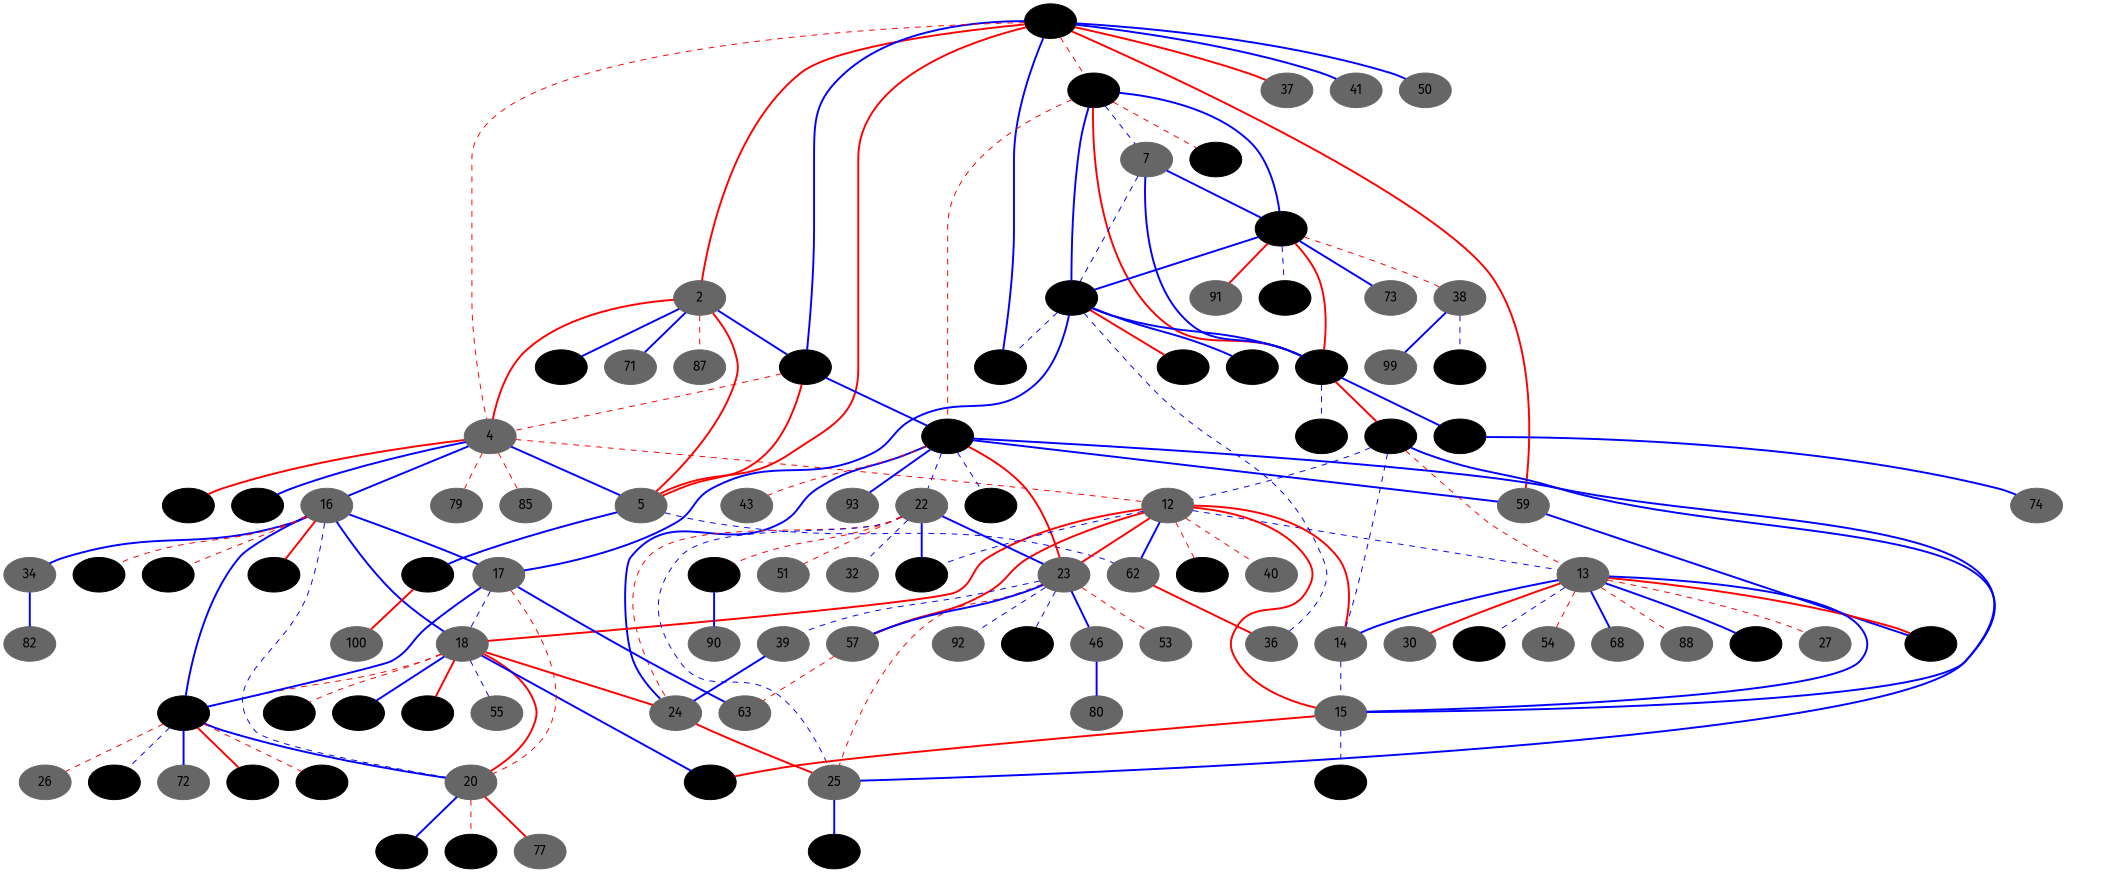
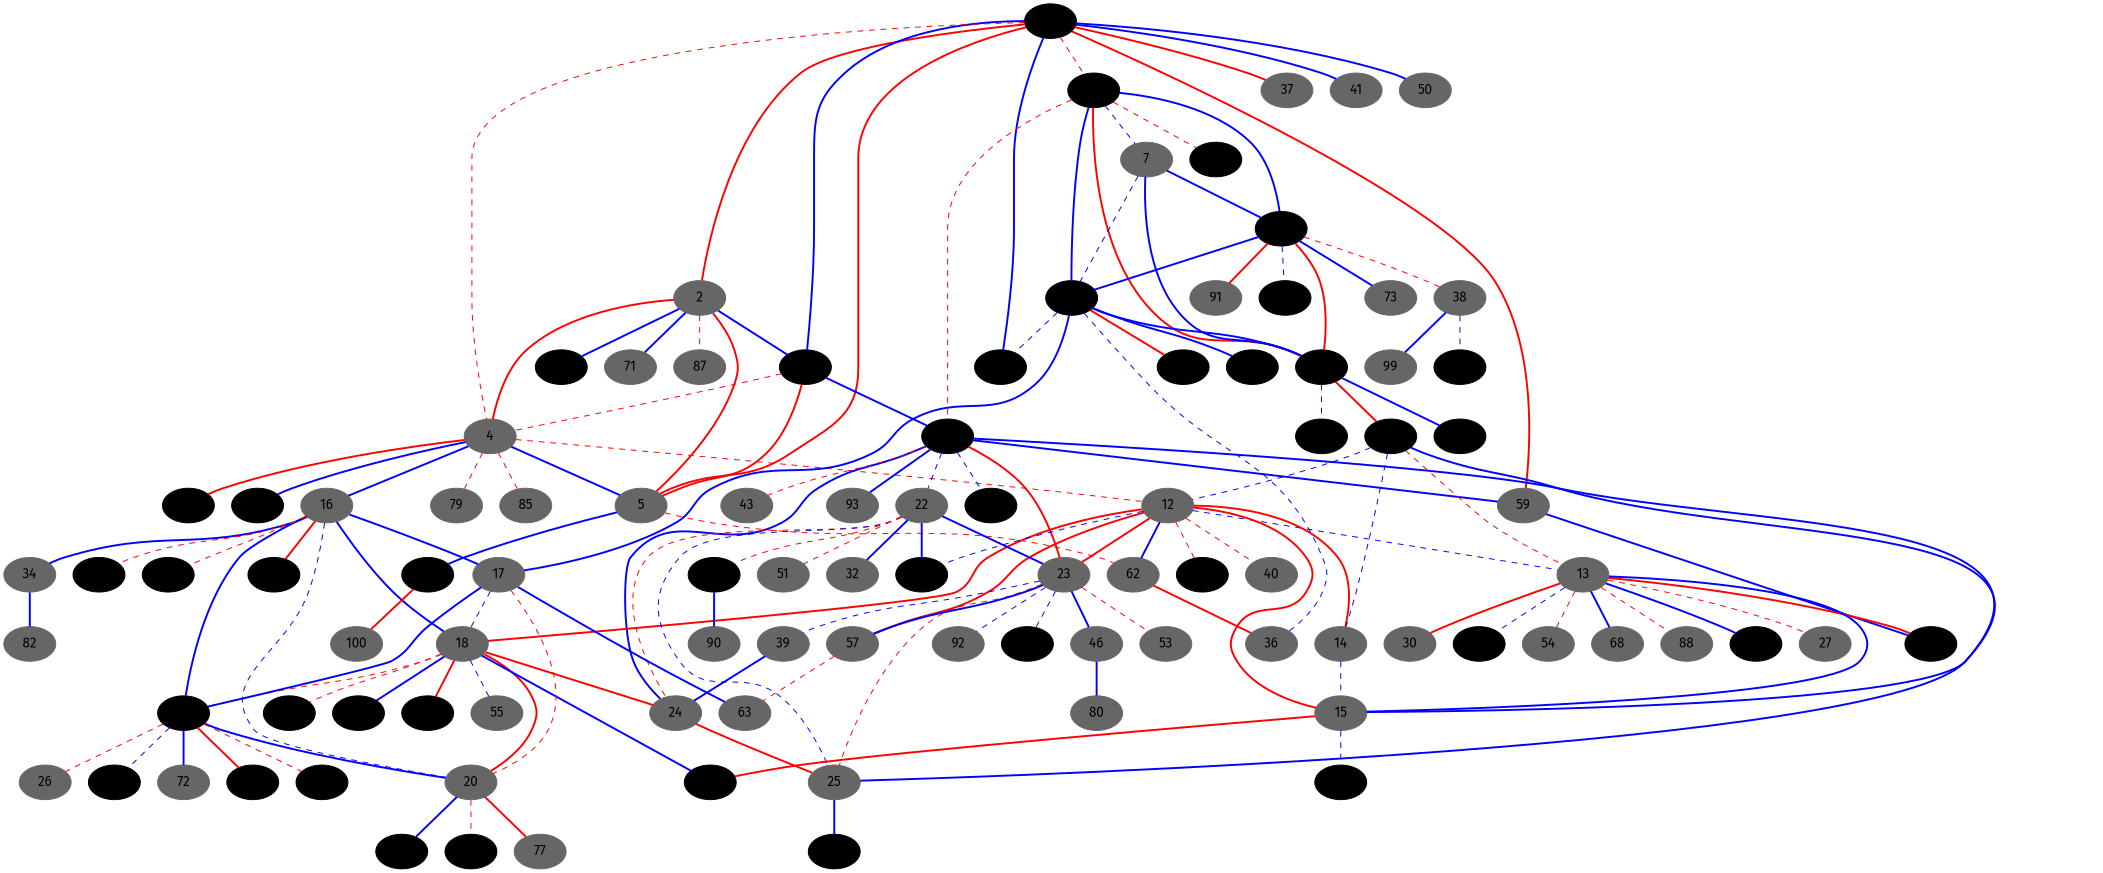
node "74": removed
edge "5" -- "62": color blue -> red
edge "22" -- "32": style dashed -> bold
edge "13" -- "14": removed
